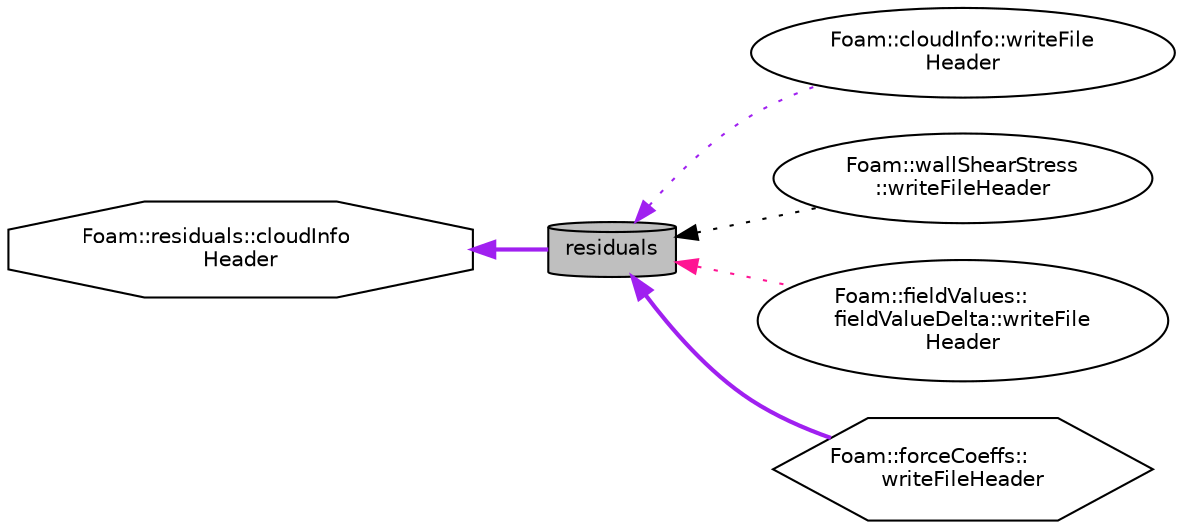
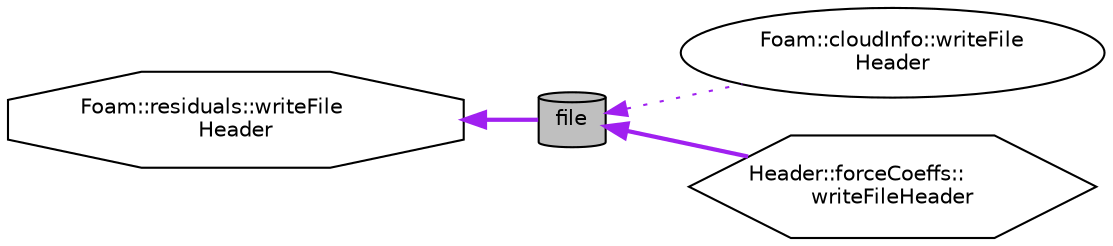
node "Foam::wallShearStress ::writeFileHeader": removed
node "Foam::residuals::cloudInfo Header": label "Foam::residuals::cloudInfo Header" -> "Foam::residuals::writeFile Header"
node "residuals": label "residuals" -> "file"
node "Foam::fieldValues:: fieldValueDelta::writeFile Header": removed
node "Foam::forceCoeffs:: writeFileHeader": label "Foam::forceCoeffs:: writeFileHeader" -> "Header::forceCoeffs:: writeFileHeader"
